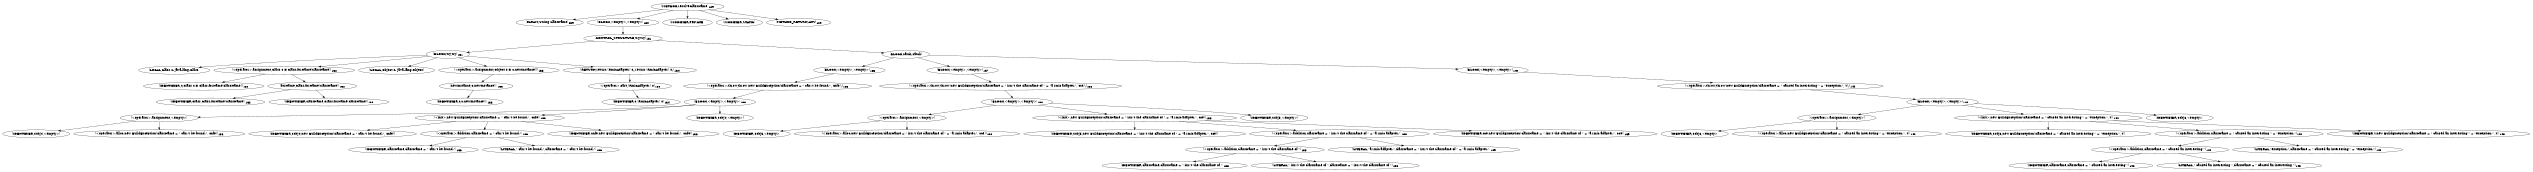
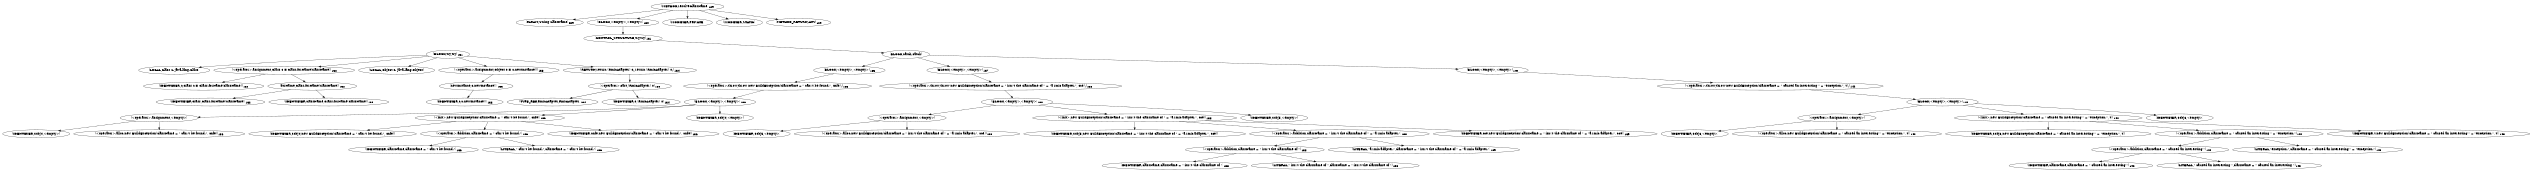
edge "(CONTROL_STRUCTURE,try,try)" -> "(BLOCK,try,try)": removed
node "(TYPE_REF,RmicAdapter,RmicAdapter)": added
